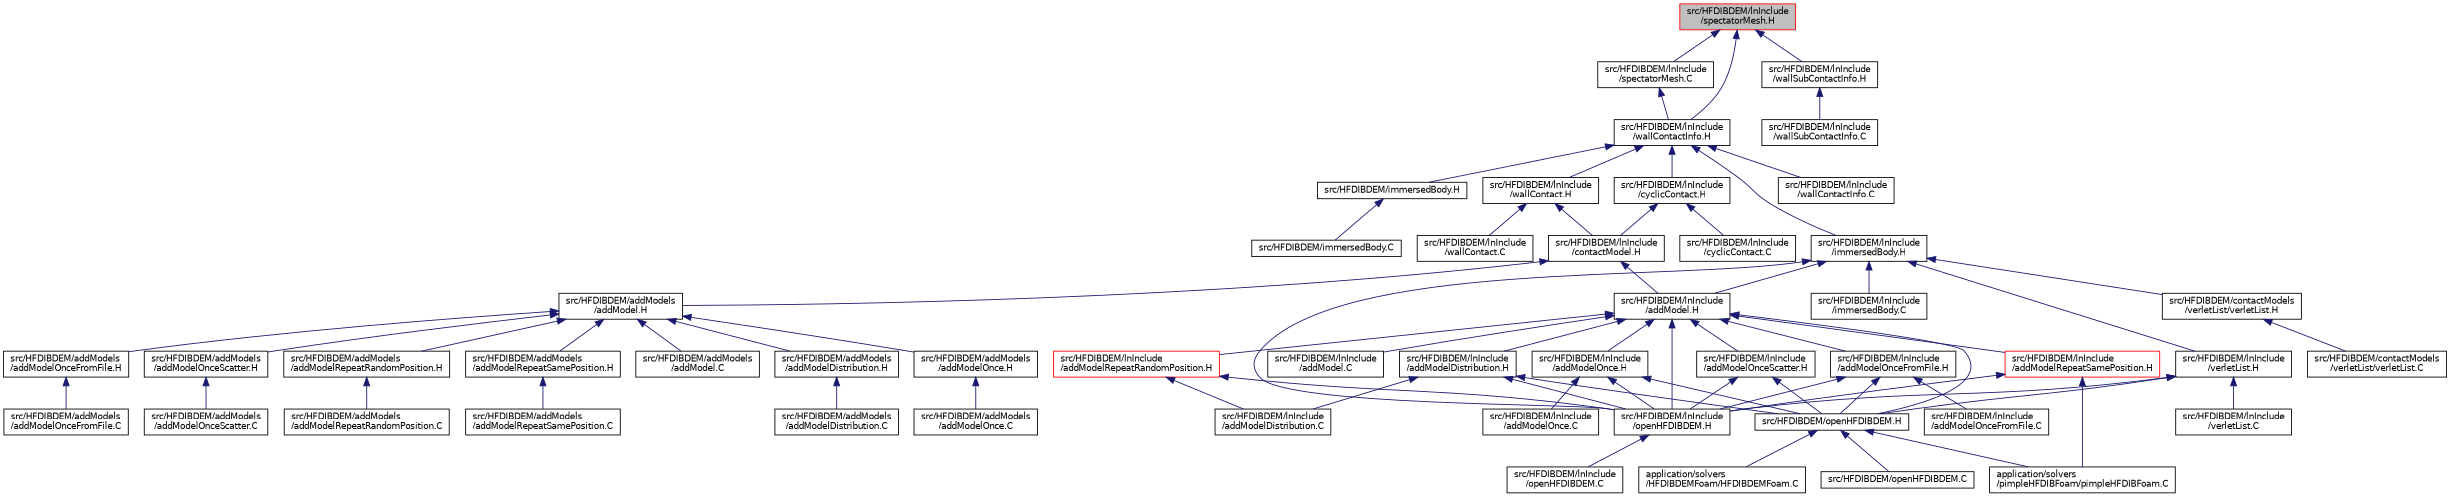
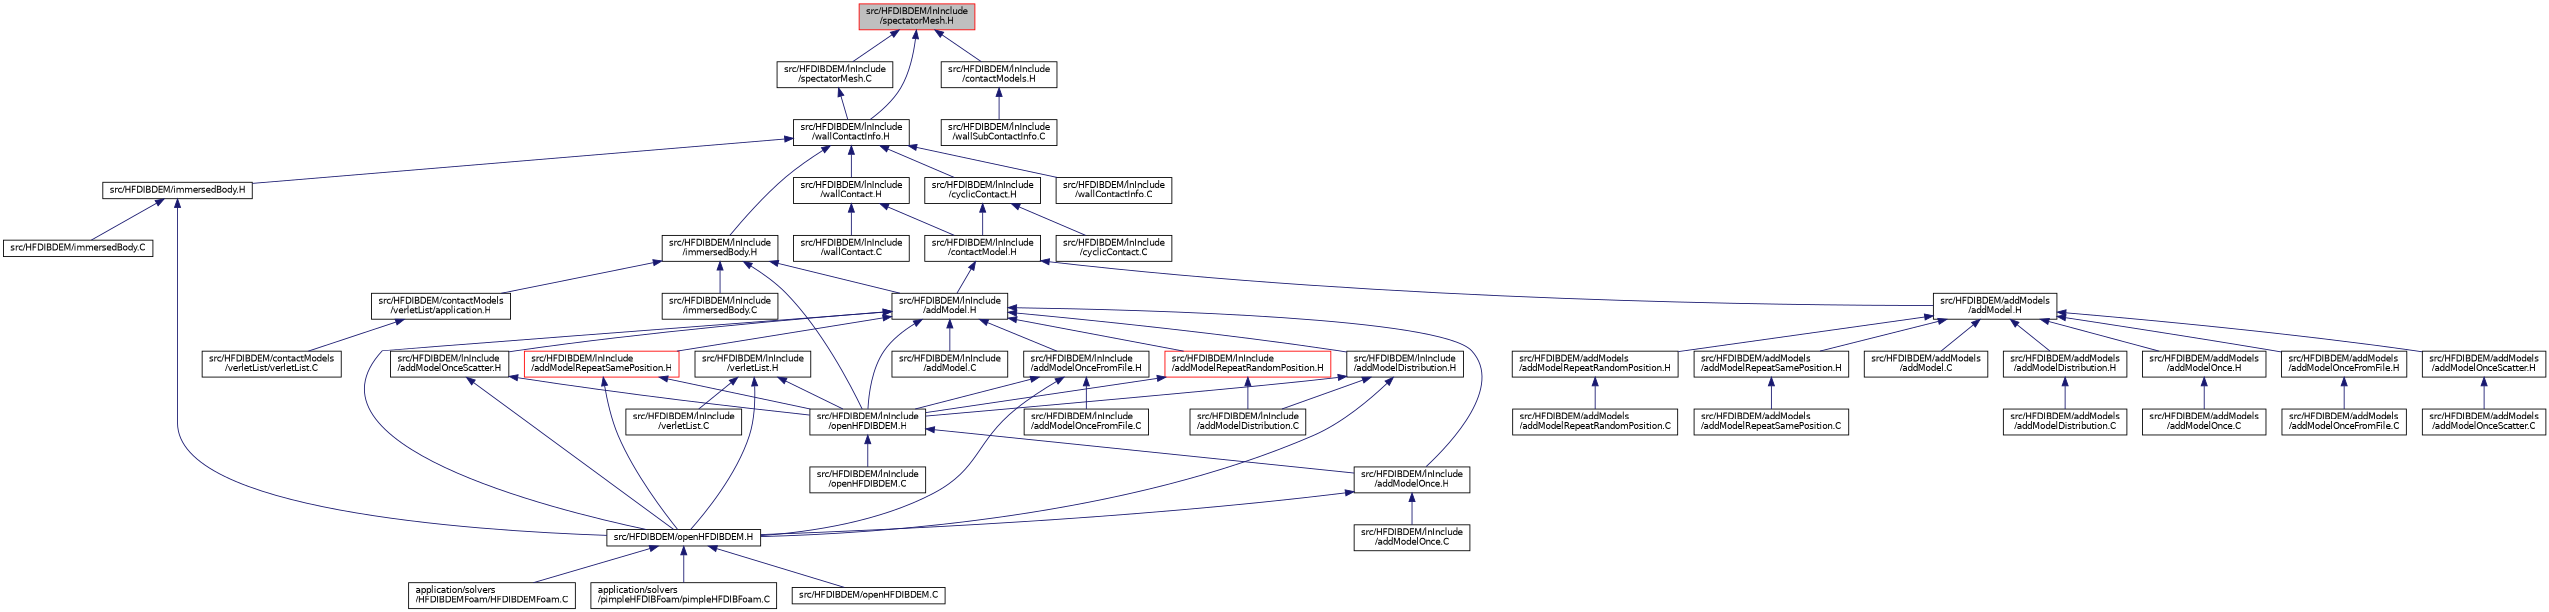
node "src/HFDIBDEM/lnInclude /wallSubContactInfo.H": label "src/HFDIBDEM/lnInclude /wallSubContactInfo.H" -> "src/HFDIBDEM/lnInclude /contactModels.H"
node "src/HFDIBDEM/contactModels /verletList/verletList.H": label "src/HFDIBDEM/contactModels /verletList/verletList.H" -> "src/HFDIBDEM/contactModels /verletList/application.H"
edge "src/HFDIBDEM/lnInclude /verletList.H" -> "src/HFDIBDEM/lnInclude /immersedBody.H": removed
edge "src/HFDIBDEM/lnInclude /openHFDIBDEM.H" -> "src/HFDIBDEM/lnInclude /addModelOnce.H": reversed
edge "application/solvers /pimpleHFDIBFoam/pimpleHFDIBFoam.C" -> "src/HFDIBDEM/lnInclude /addModelRepeatSamePosition.H": now "src/HFDIBDEM/openHFDIBDEM.H" -> "src/HFDIBDEM/lnInclude /addModelRepeatSamePosition.H"
edge "src/HFDIBDEM/openHFDIBDEM.H" -> "src/HFDIBDEM/immersedBody.H": added
